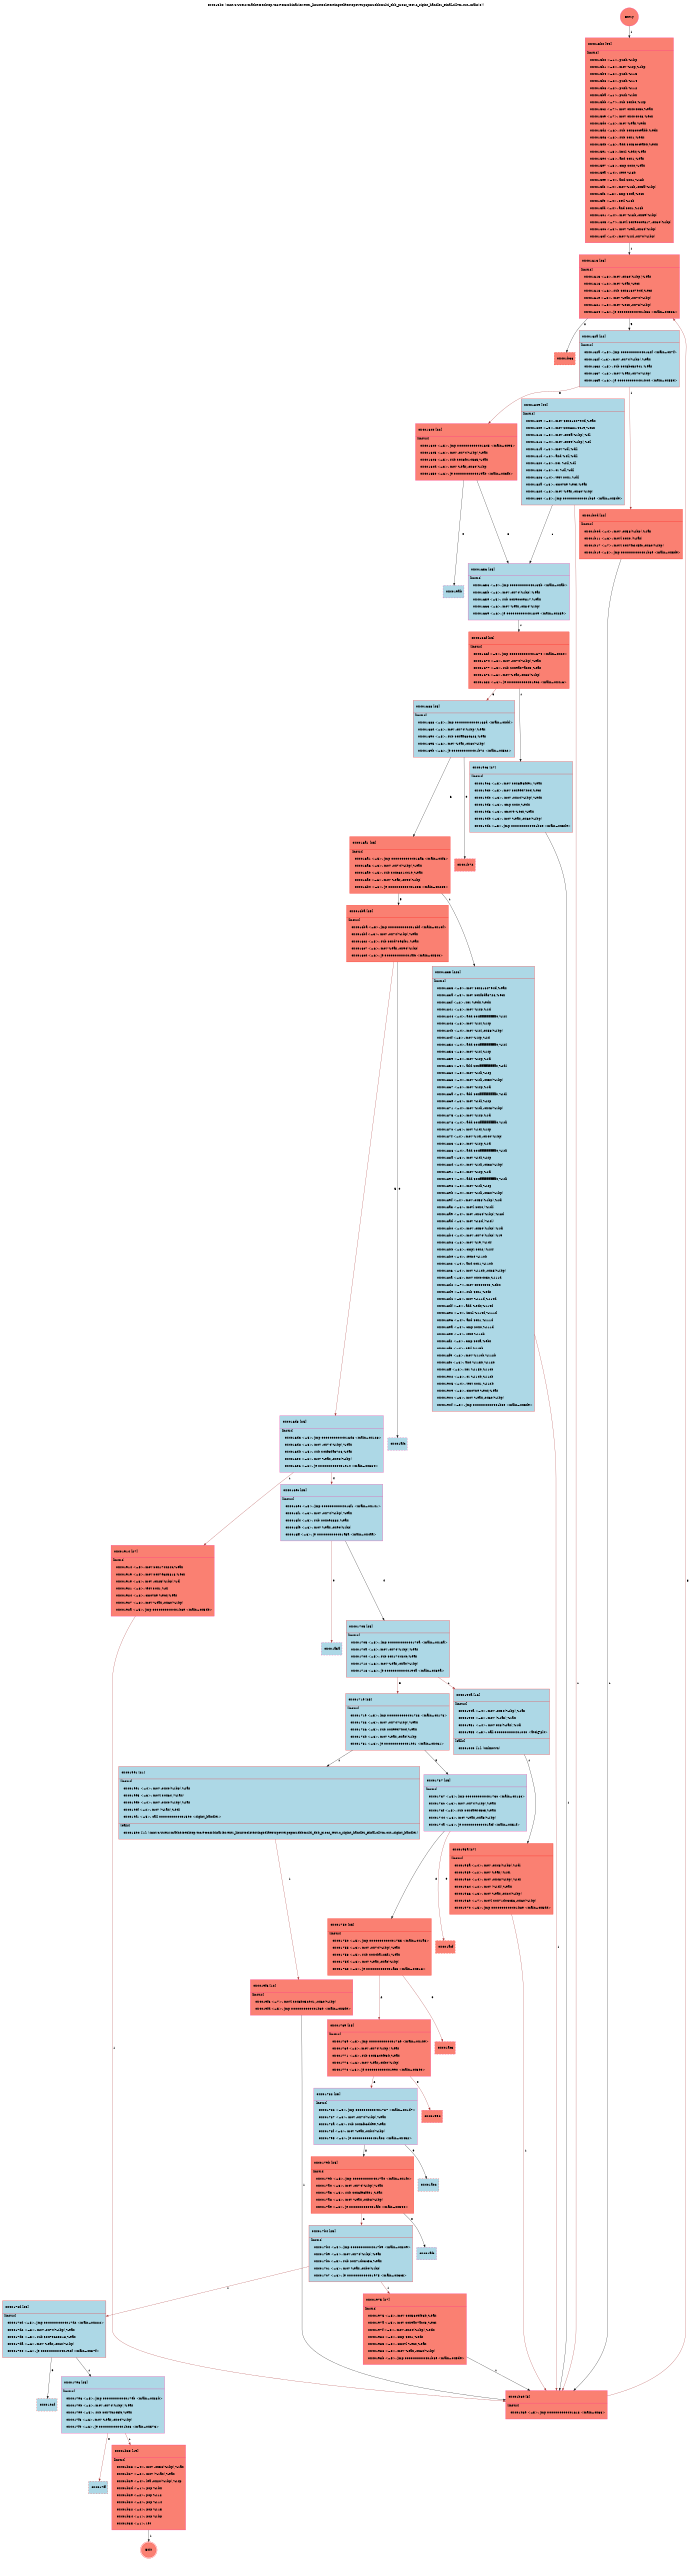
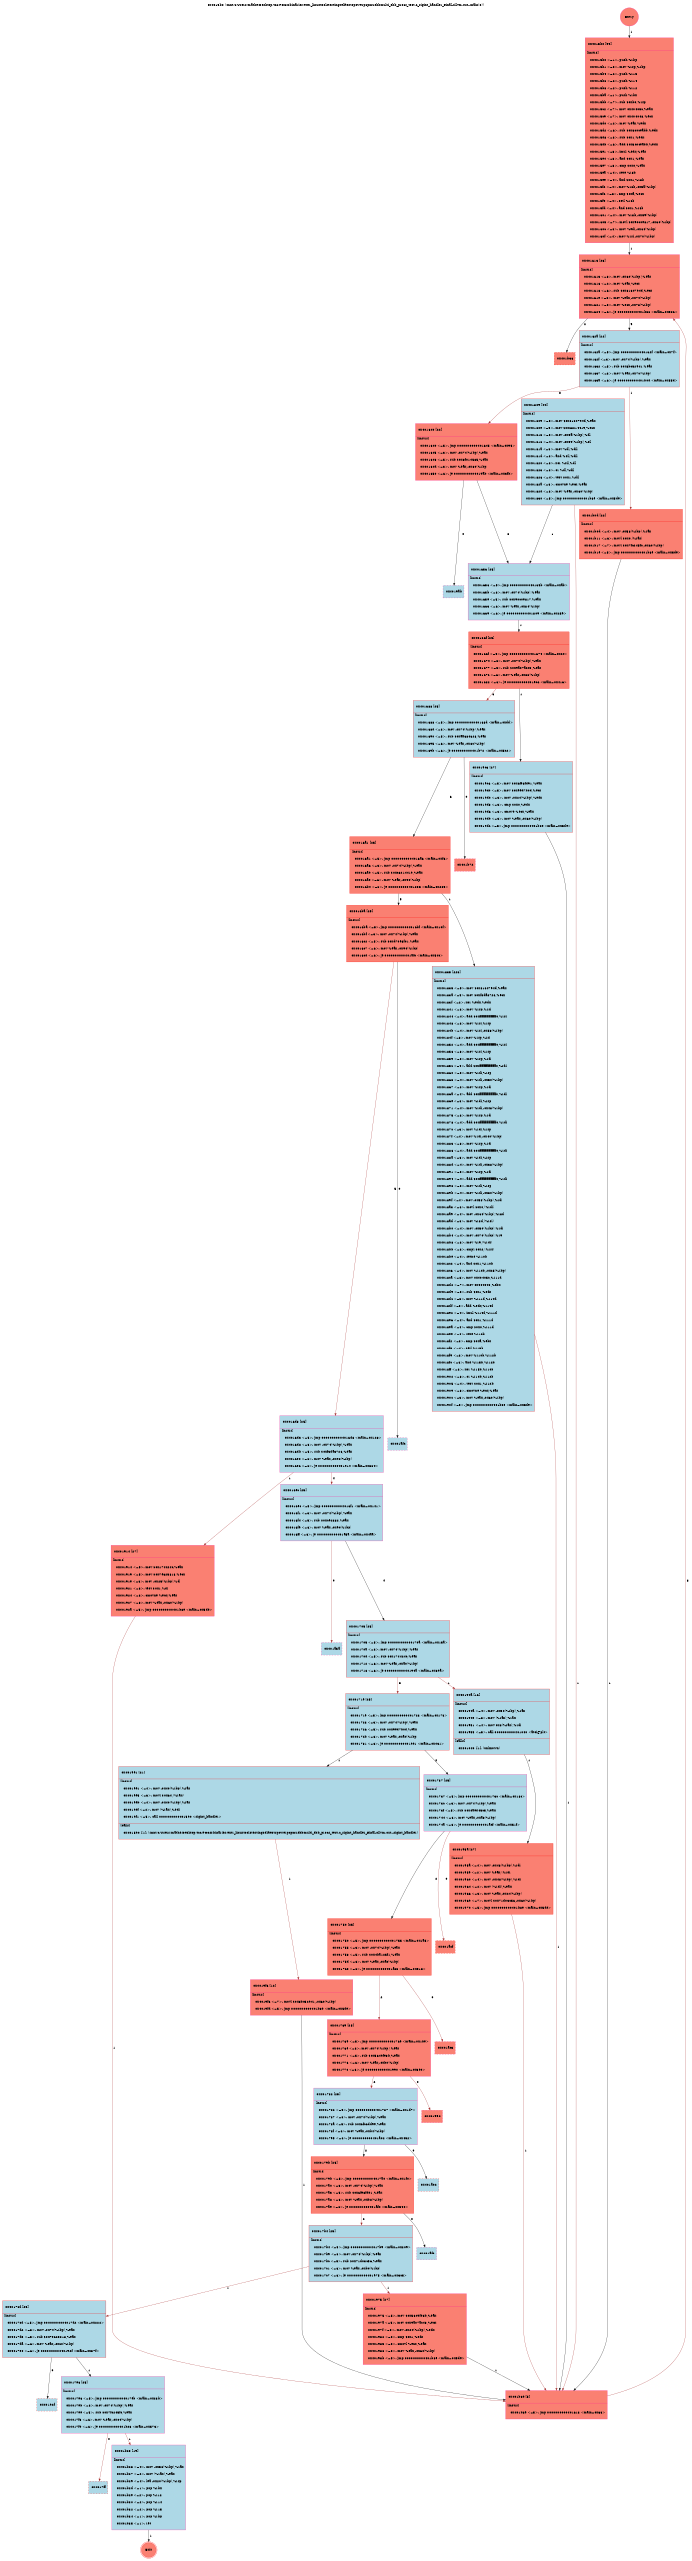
node "0x401b23 [19]": fillcolor salmon -> lightblue
